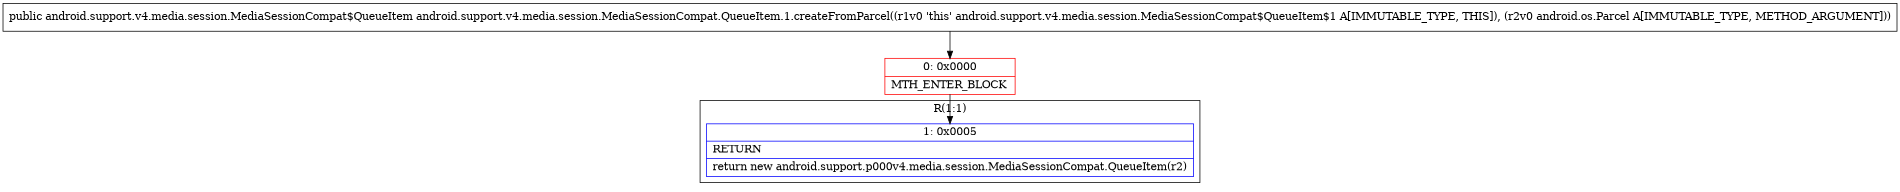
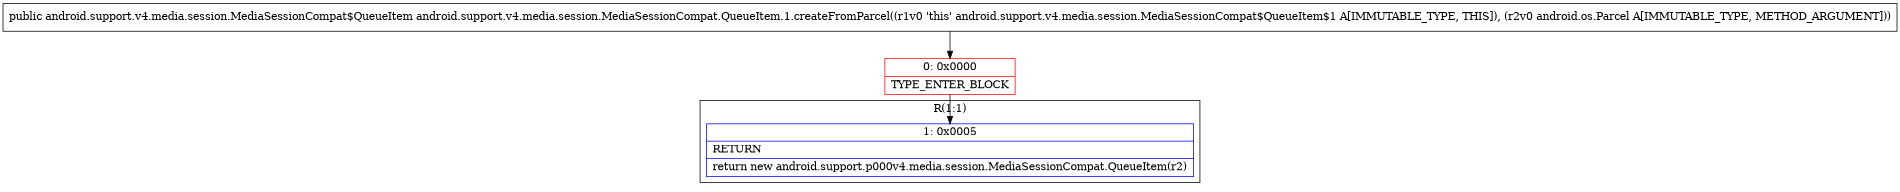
node "0: 0x0000": text "MTH_ENTER_BLOCK" -> "TYPE_ENTER_BLOCK"
